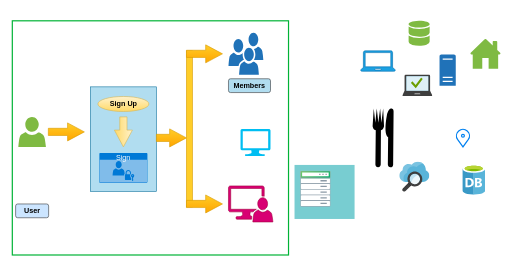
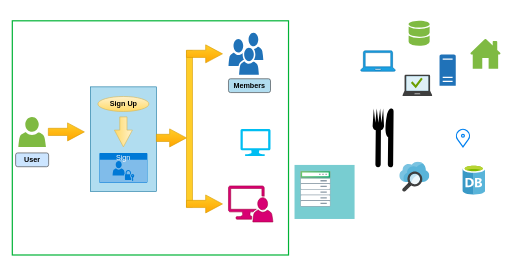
node "User": moved (32, 211) -> (32, 160)
